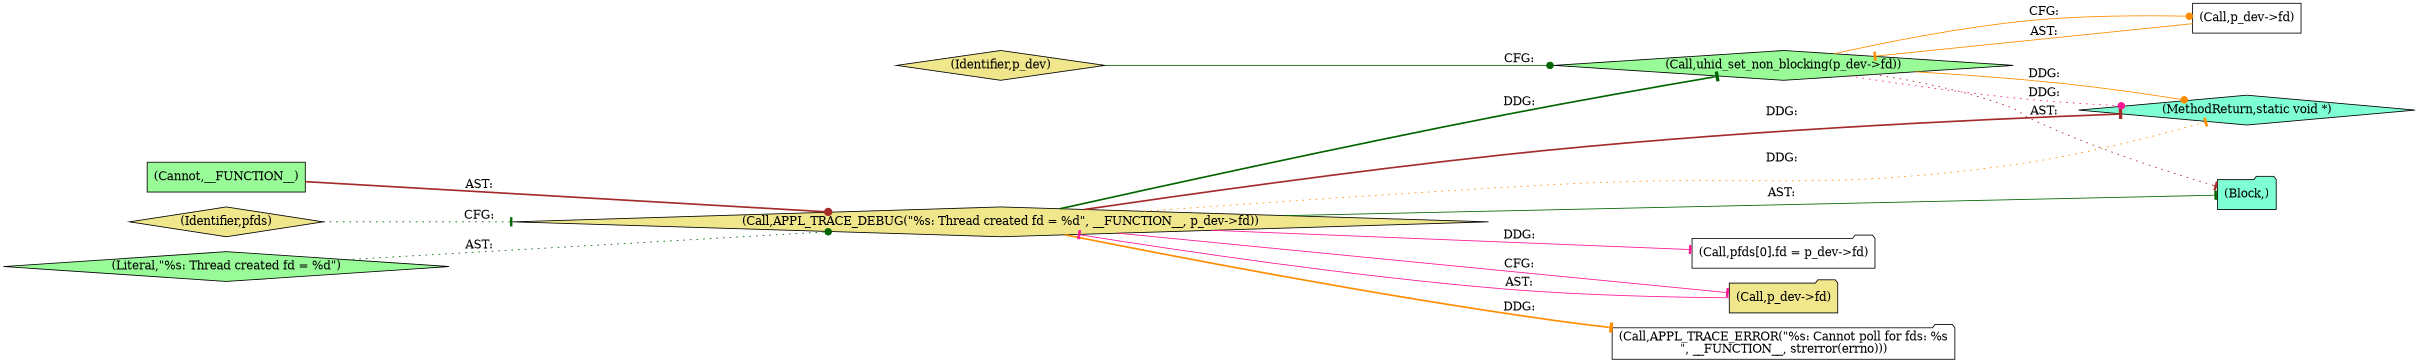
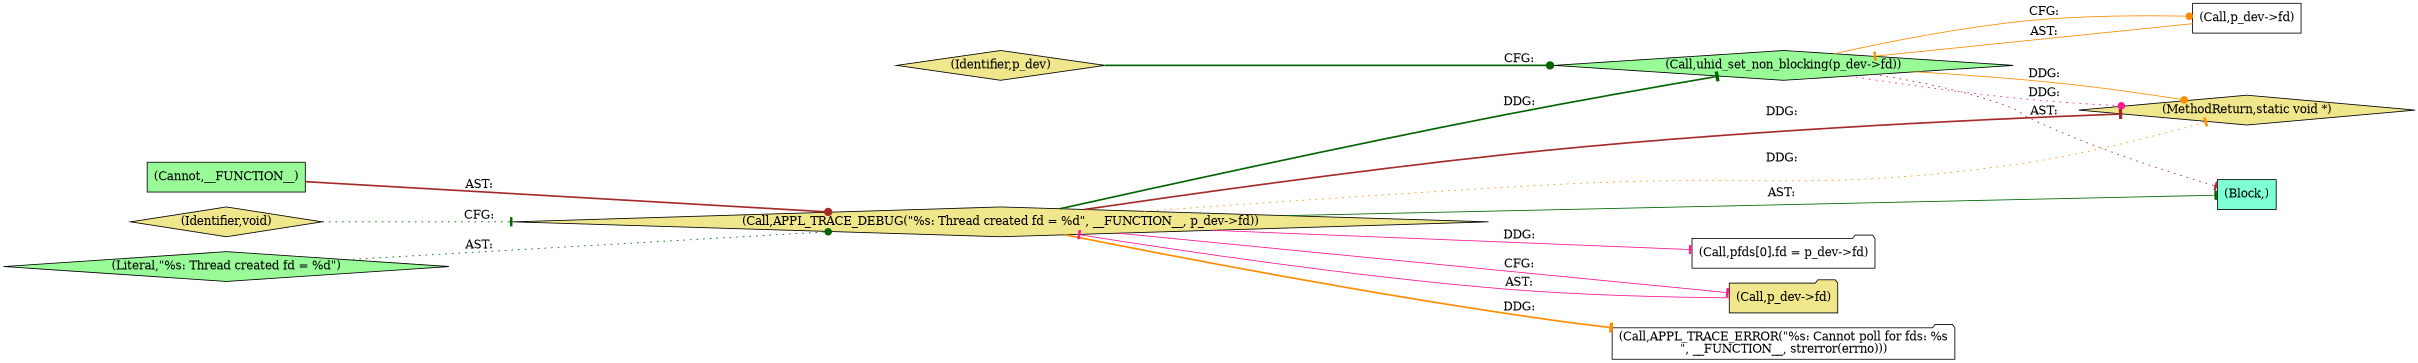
edge "(Identifier,p_dev)" -> "(Call,uhid_set_non_blocking(p_dev->fd))": style solid -> bold
node "(MethodReturn,static void *)": fillcolor aquamarine -> khaki
node "(Block,)": shape folder -> box
node "(Identifier,pfds)": label "(Identifier,pfds)" -> "(Identifier,void)"
